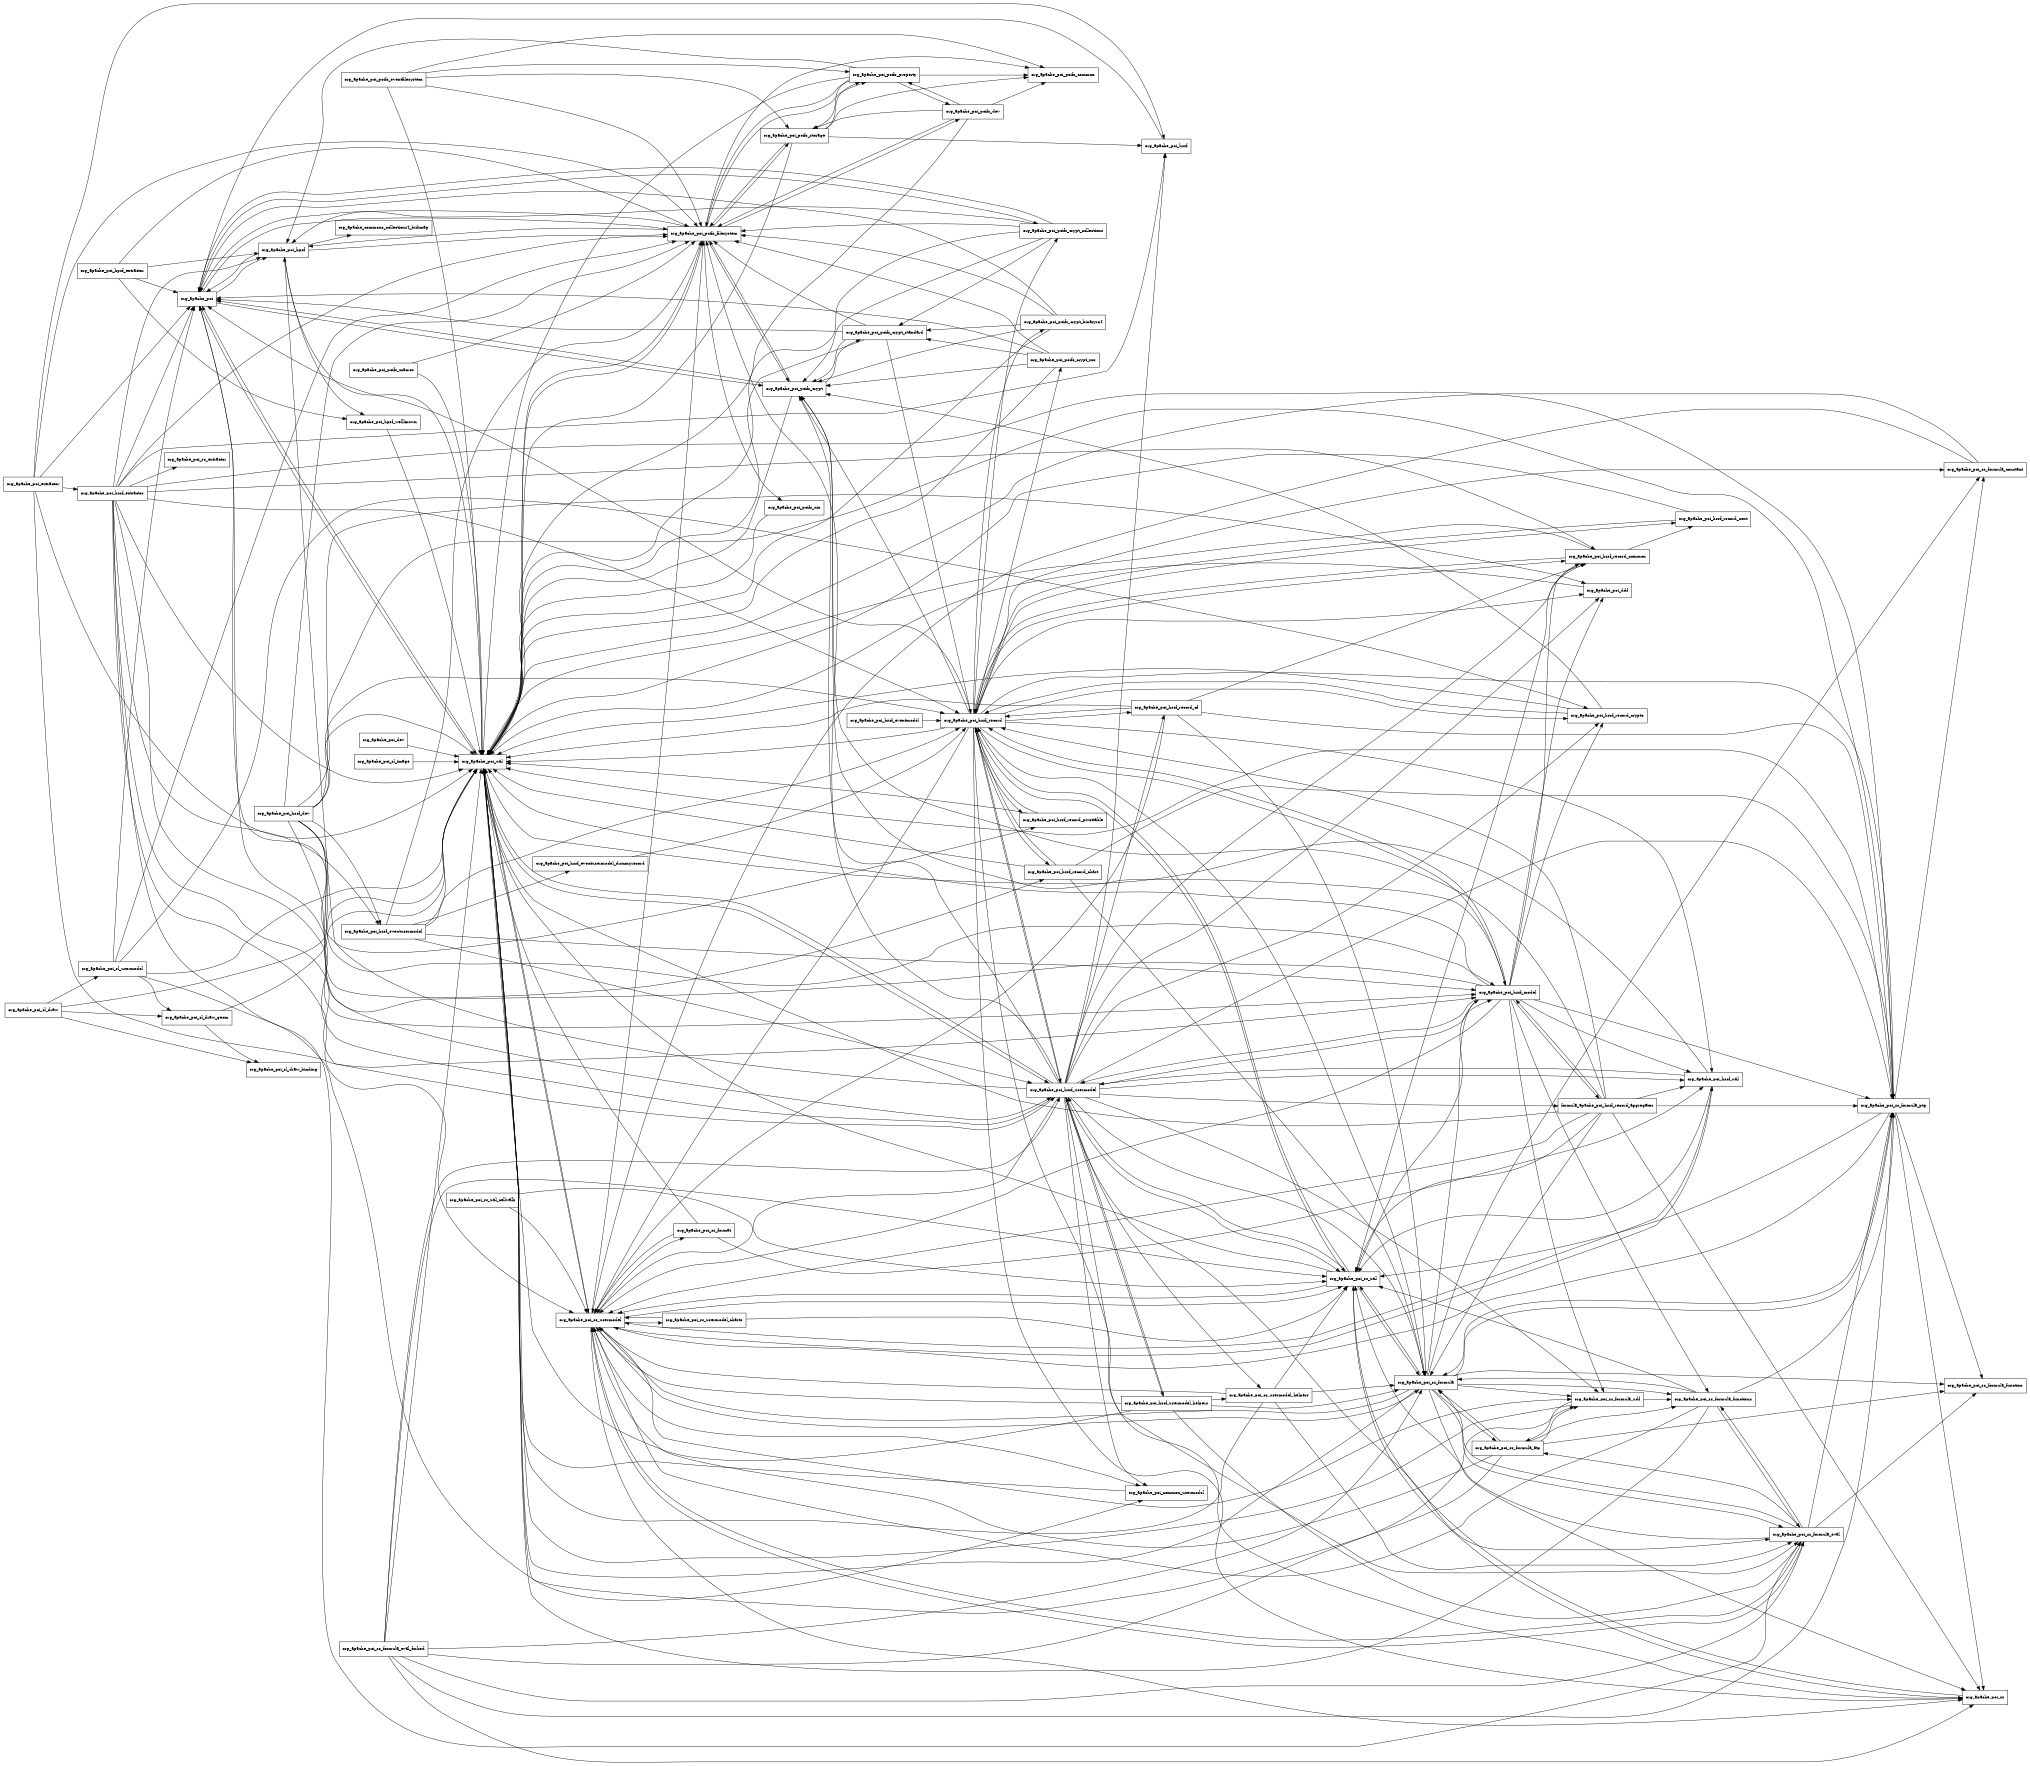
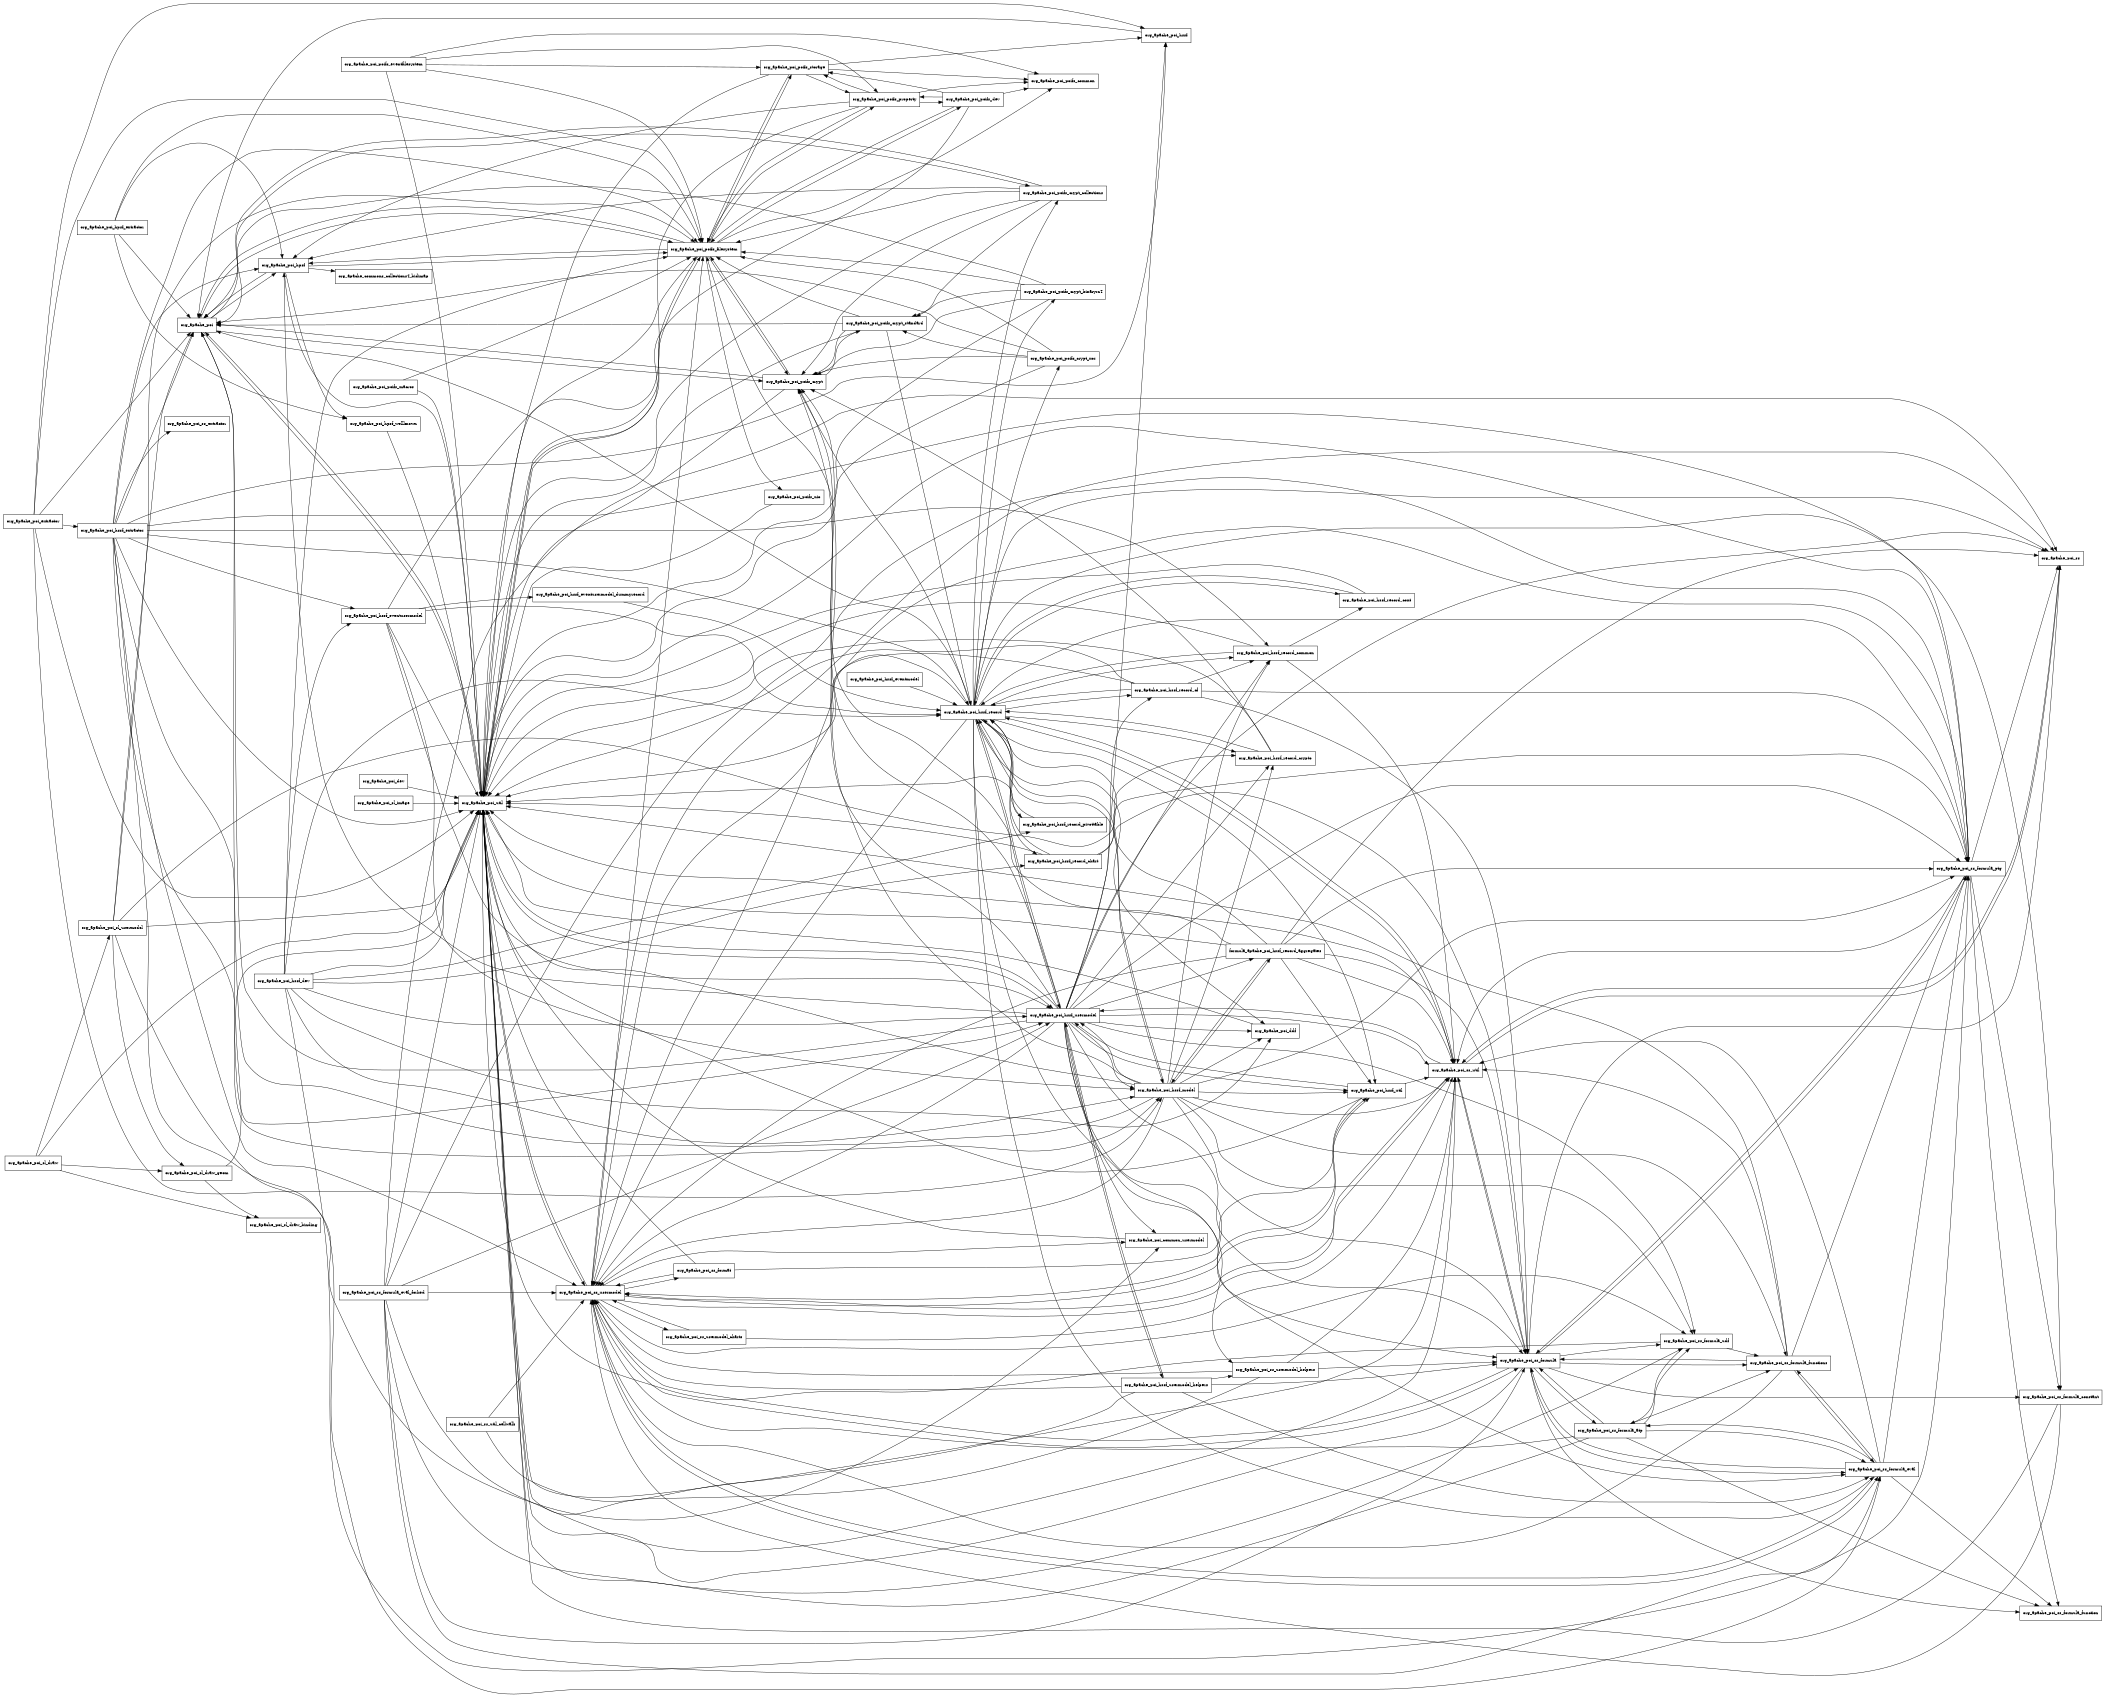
edge "org_apache_poi_ss_formula" -> "org_apache_poi_hssf_model": reversed
edge "org_apache_poi_ss_formula_eval_forked" -> "org_apache_poi_ss_usermodel": added
edge "org_apache_poi_ss_usermodel_helpers" -> "org_apache_poi_ss_formula_eval": now "org_apache_poi_ss_formula_atp" -> "org_apache_poi_ss_formula_eval"
